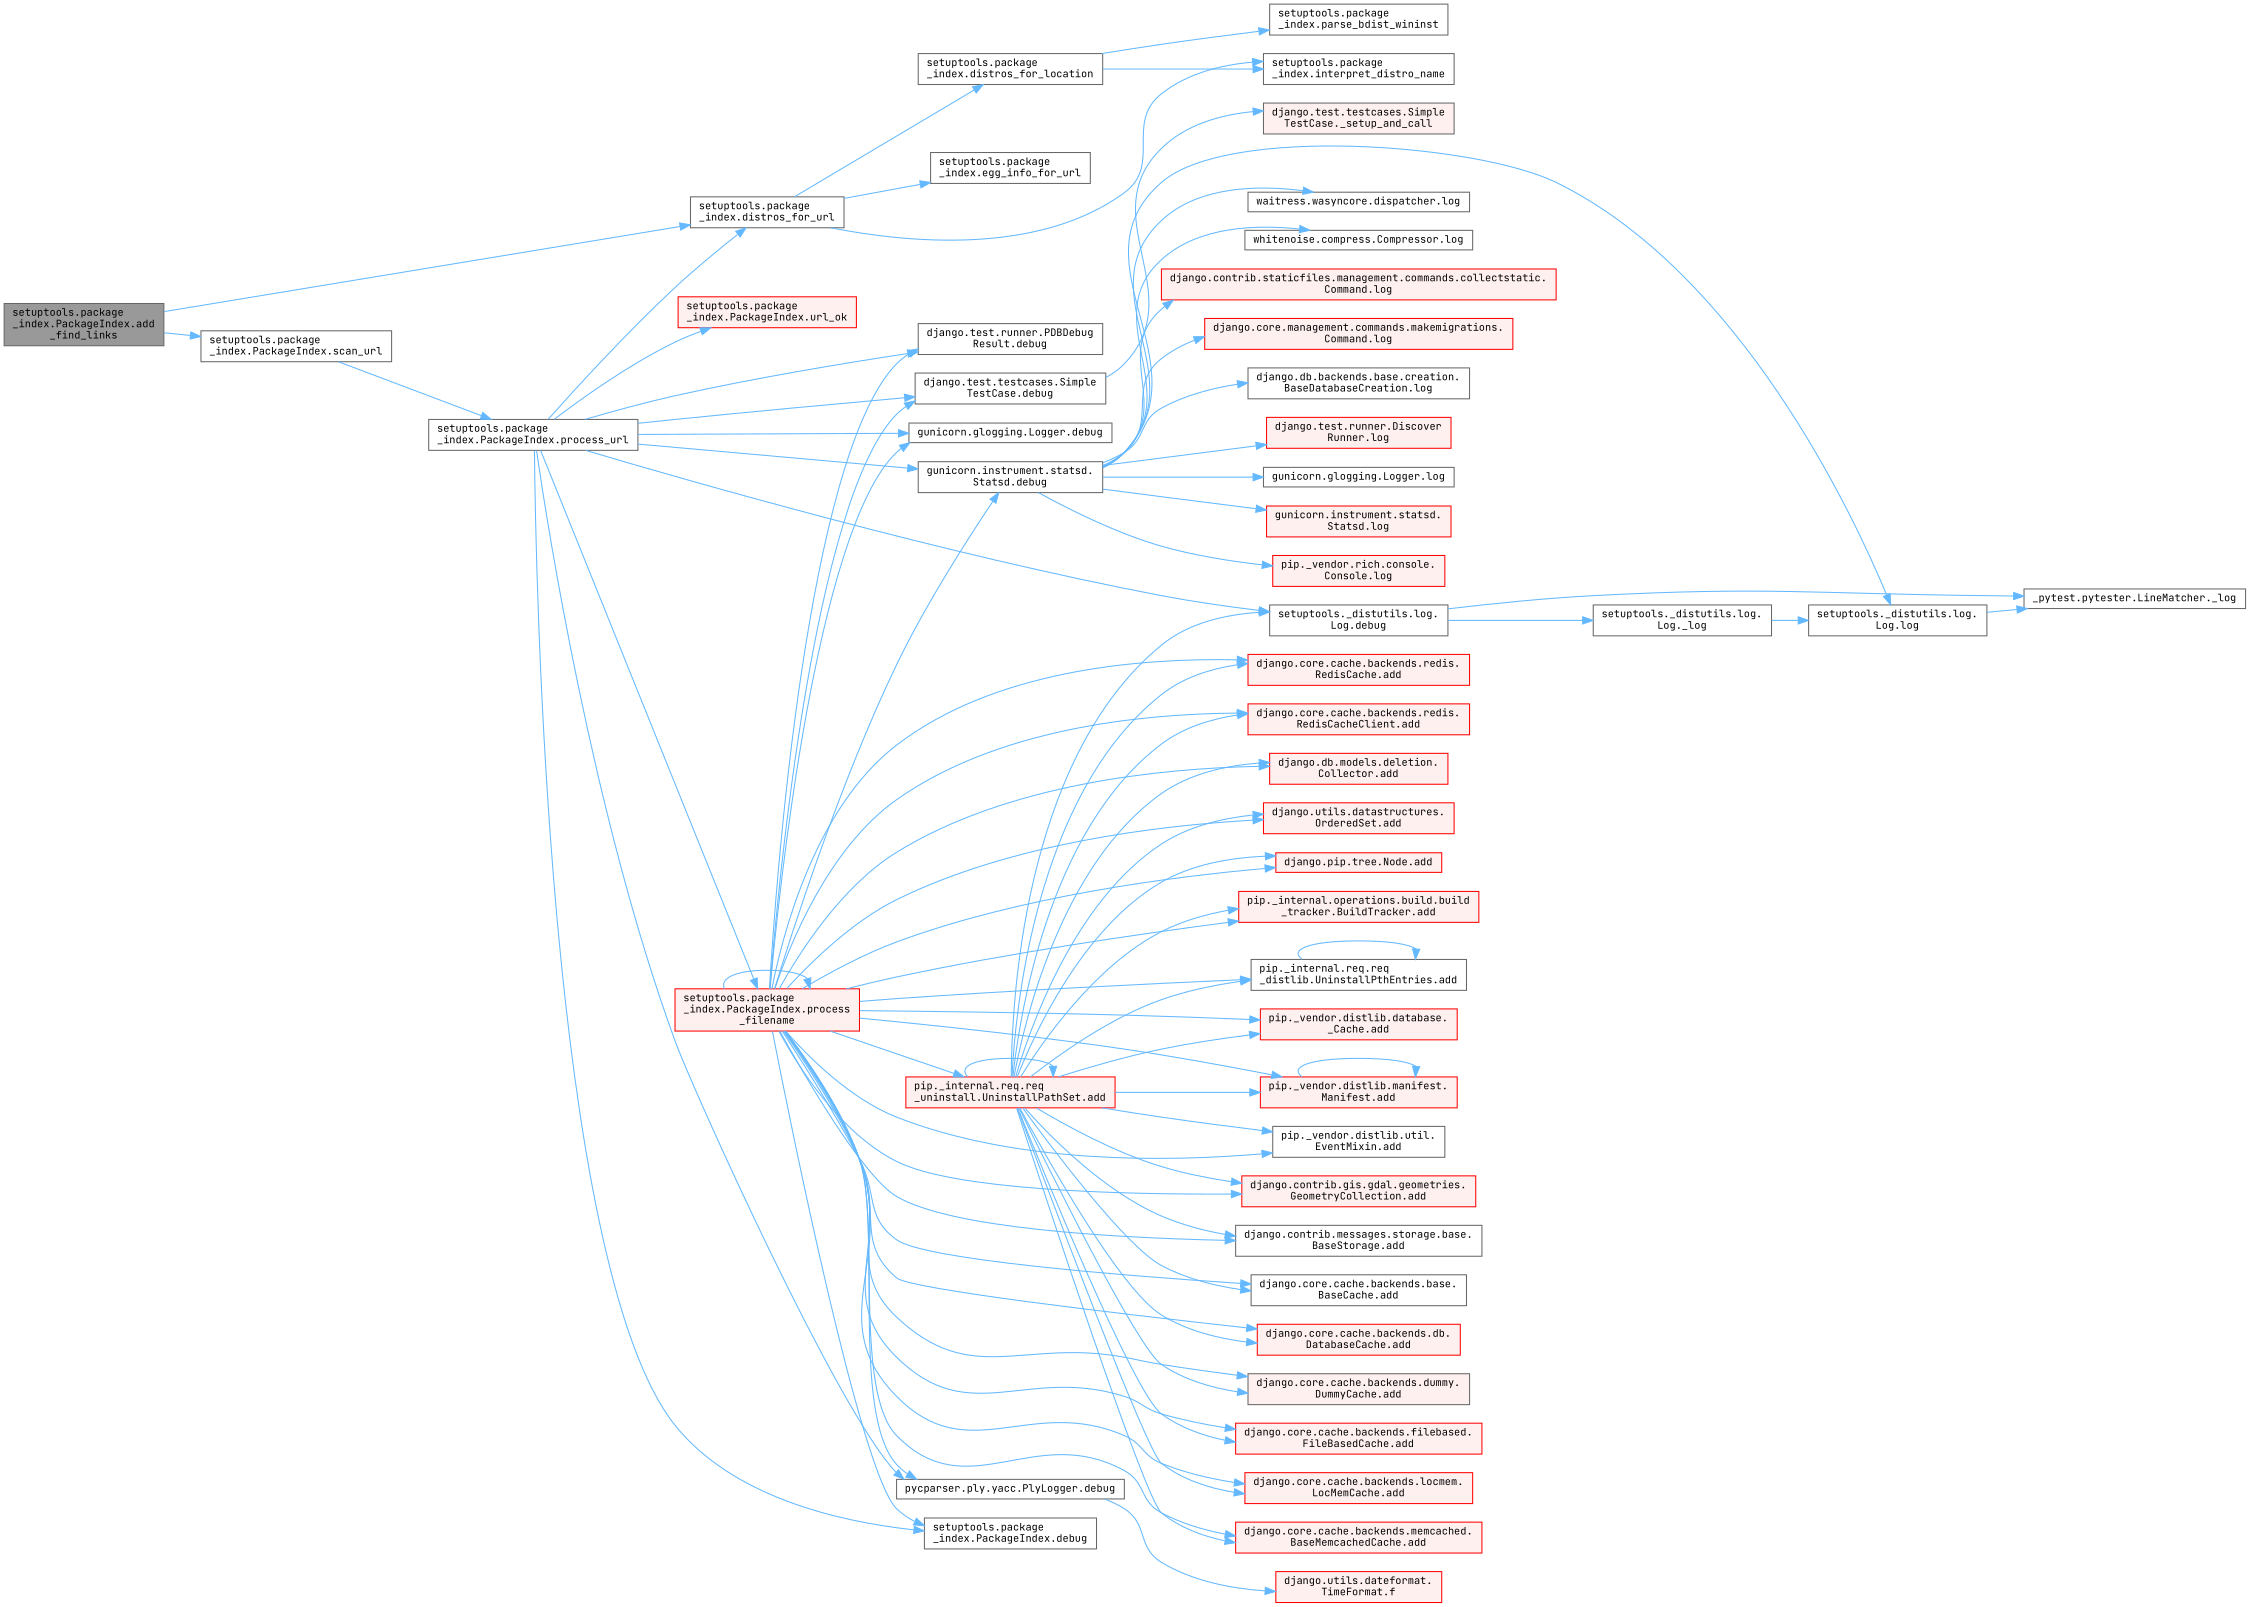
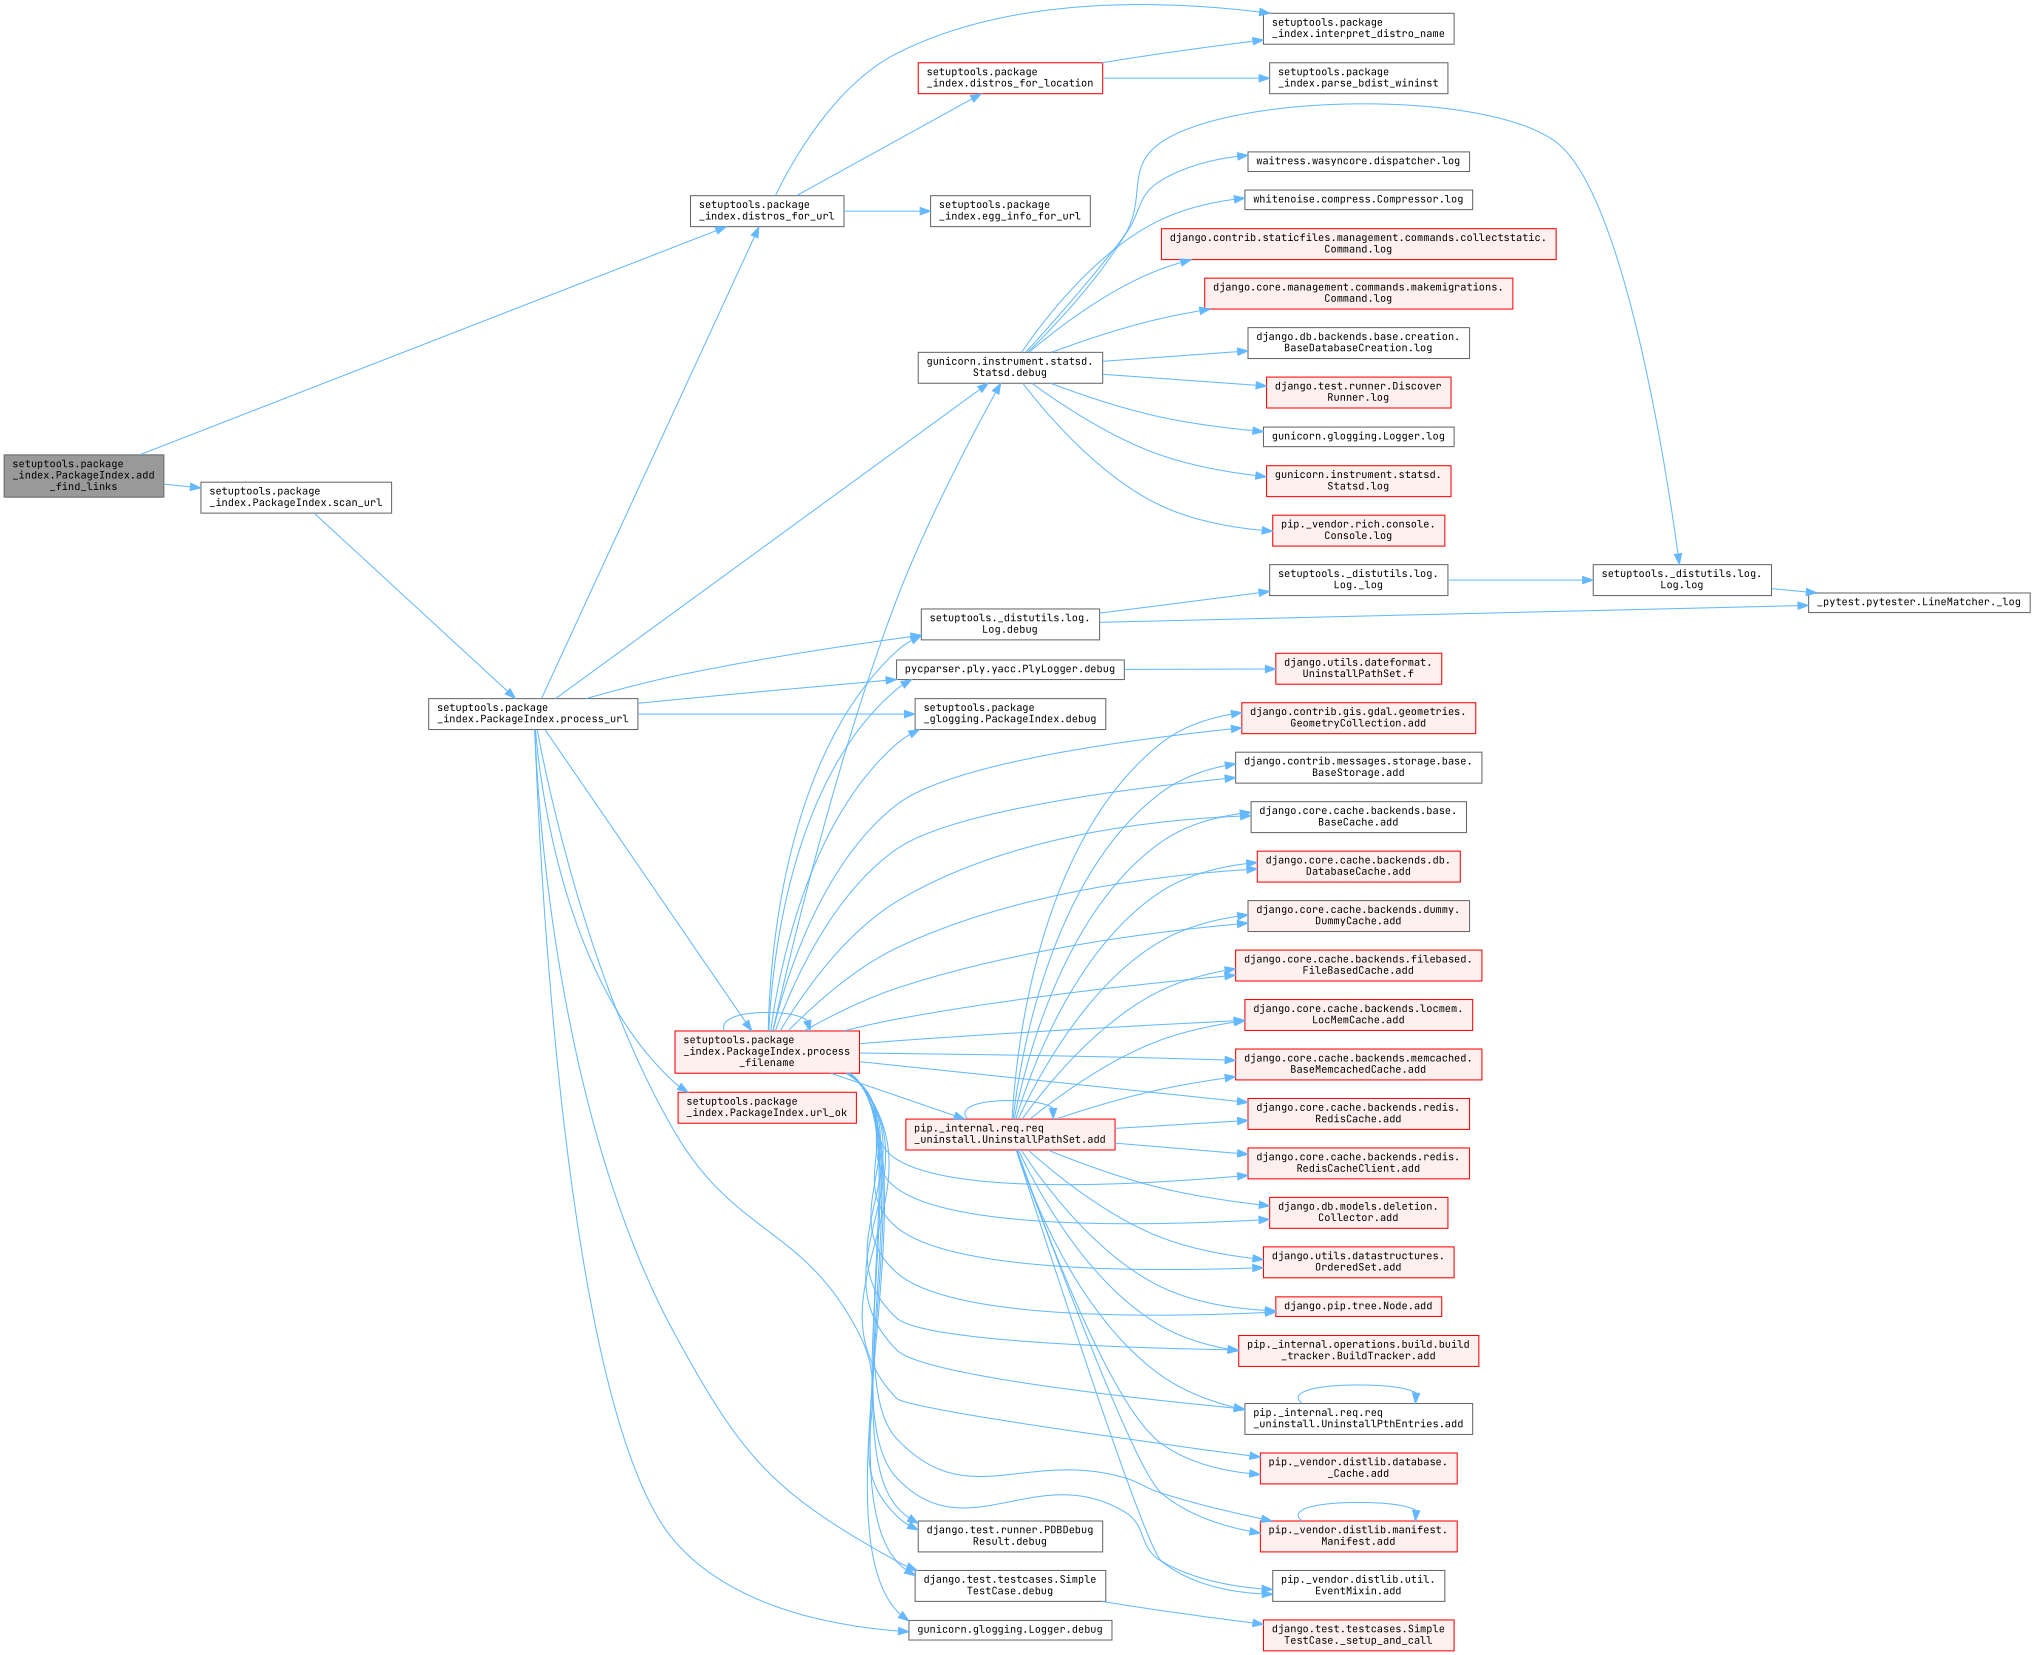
node "setuptools.package _index.distros_for_location": color grey40 -> red
node "django.test.testcases.Simple TestCase._setup_and_call": color grey40 -> red
edge "pip._internal.req.req _uninstall.UninstallPathSet.add" -> "setuptools._distutils.log. Log.debug": now "setuptools.package _index.PackageIndex.process _filename" -> "setuptools._distutils.log. Log.debug"
node "pip._internal.req.req _distlib.UninstallPthEntries.add": label "pip._internal.req.req _distlib.UninstallPthEntries.add" -> "pip._internal.req.req _uninstall.UninstallPthEntries.add"
node "setuptools.package _index.PackageIndex.debug": label "setuptools.package _index.PackageIndex.debug" -> "setuptools.package _glogging.PackageIndex.debug"
node "django.utils.dateformat. TimeFormat.f": label "django.utils.dateformat. TimeFormat.f" -> "django.utils.dateformat. UninstallPathSet.f"
